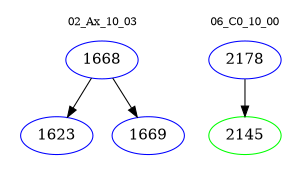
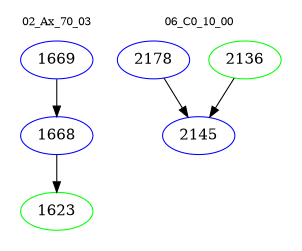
cluster "02_Ax_10_03": label "02_Ax_10_03" -> "02_Ax_70_03"
node "2136": added
edge "1668" -> "1669": reversed
node "1623": color blue -> green
node "2145": color green -> blue
